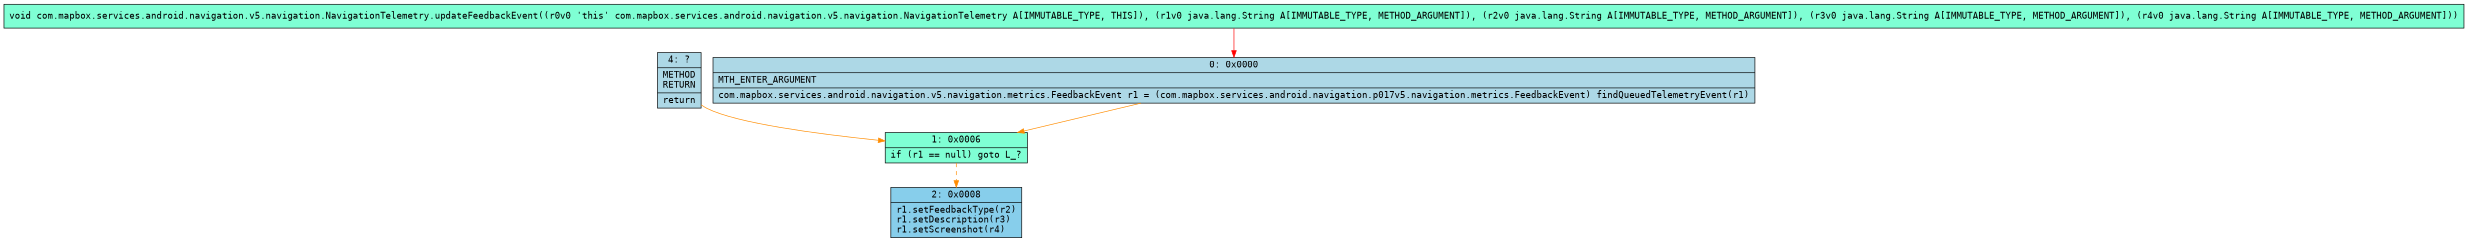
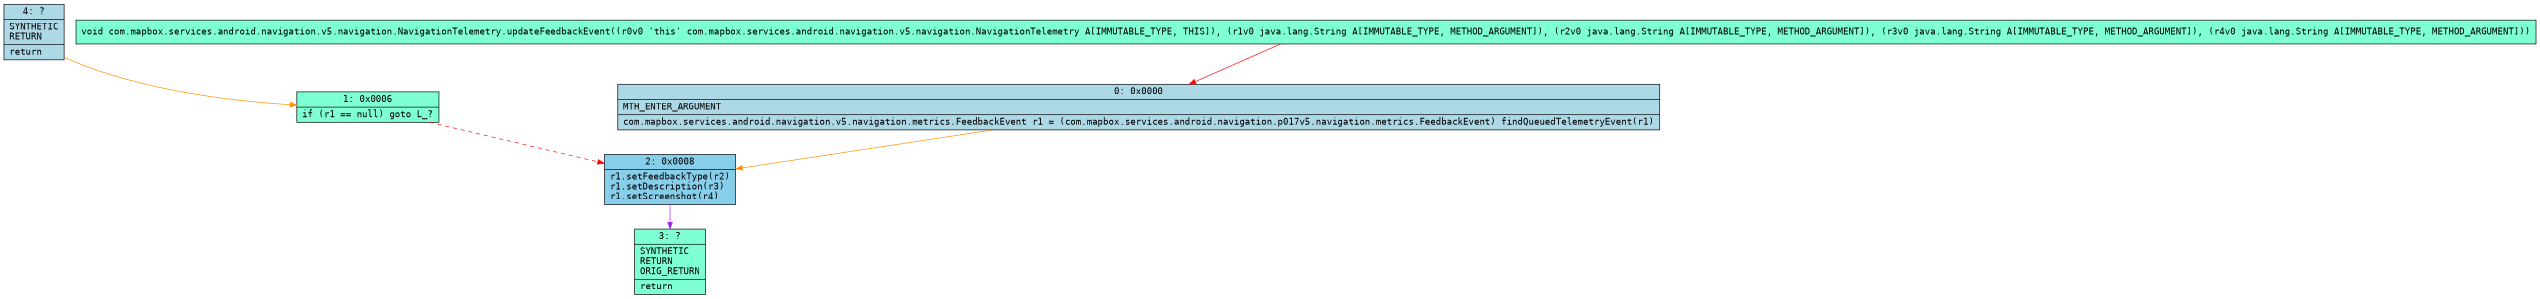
node "4: ?": text "METHOD" -> "SYNTHETIC"
edge "0: 0x0000" -> "1: 0x0006": now "0: 0x0000" -> "2: 0x0008"
edge "1: 0x0006" -> "2: 0x0008": color darkorange -> red
node "3: ?": added
